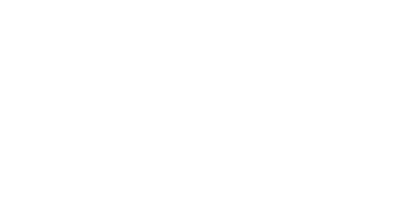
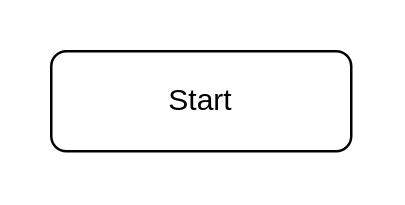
node "Start": added
